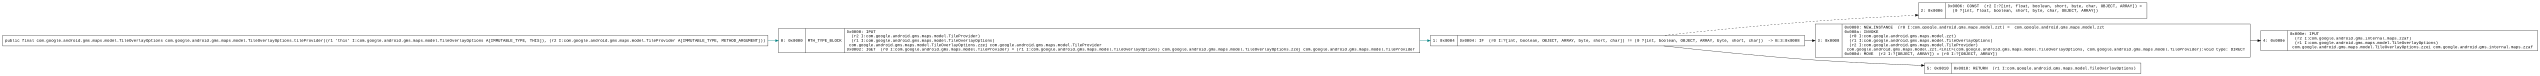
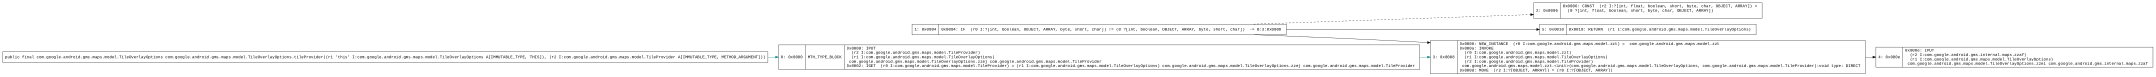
edge "0: 0x0000" -> "1: 0x0004": now "0: 0x0000" -> "3: 0x0008"
